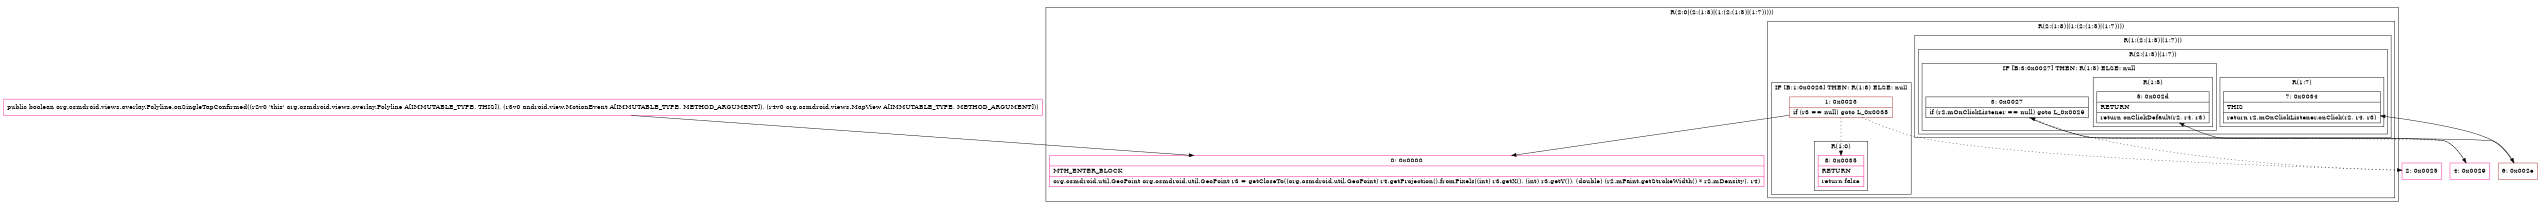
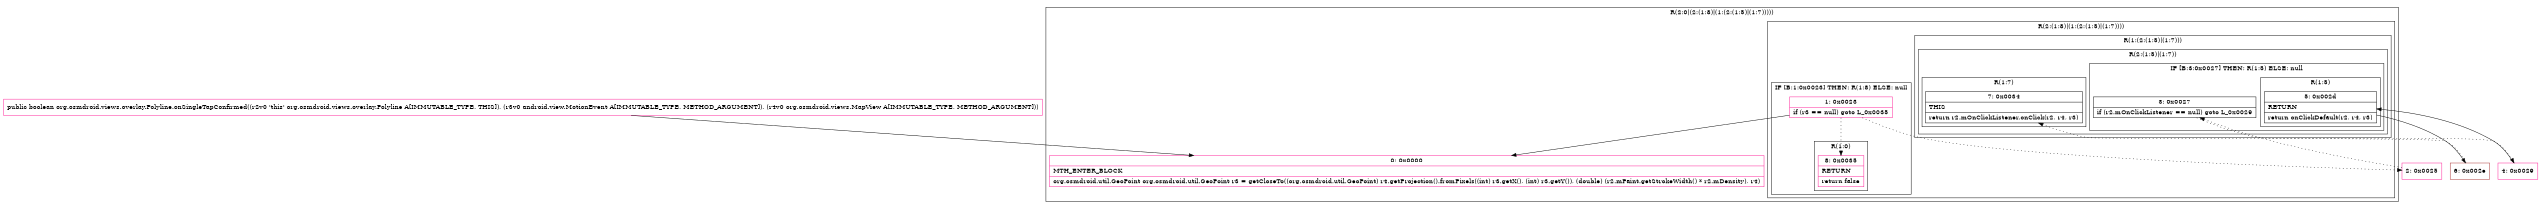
node "1: 0x0023": color brown -> deeppink
edge "6: 0x002e" -> "7: 0x0034": style solid -> dotted
edge "3: 0x0027" -> "6: 0x002e": now "5: 0x002d" -> "6: 0x002e"
